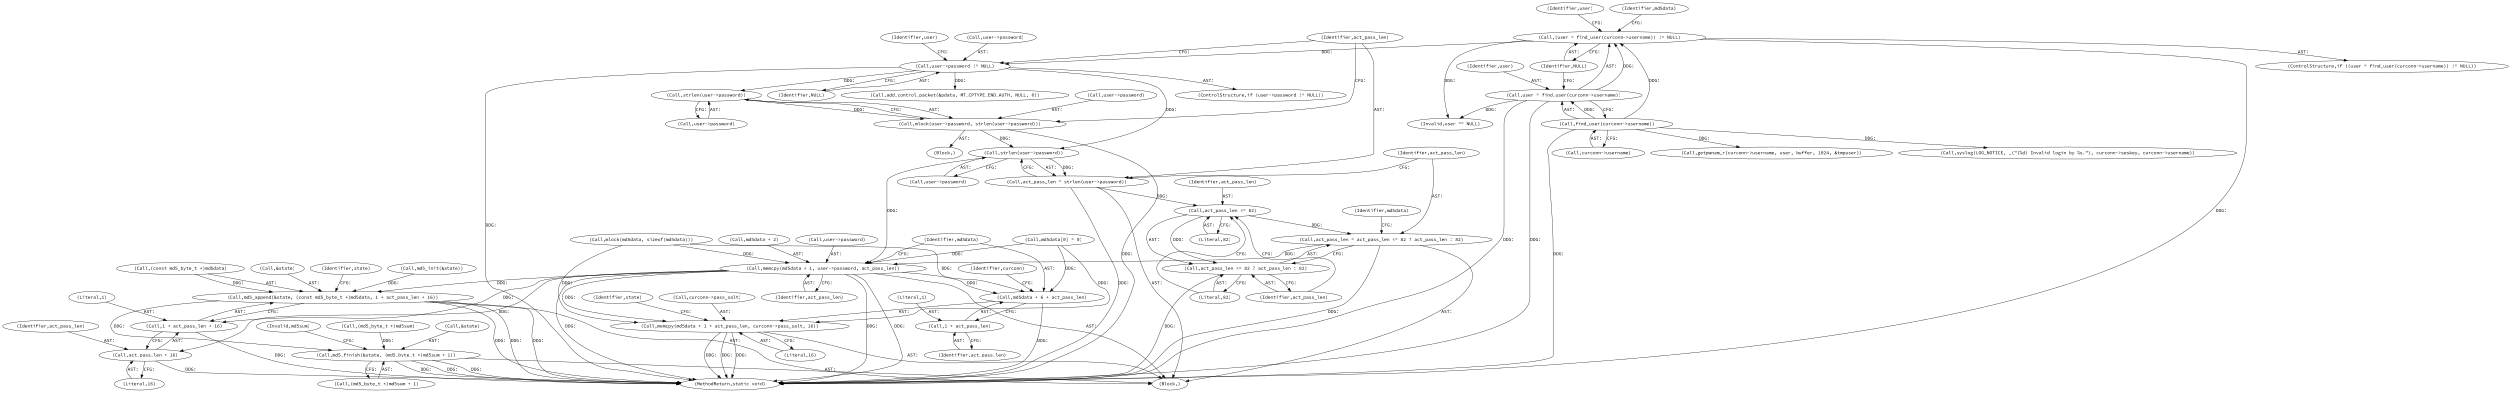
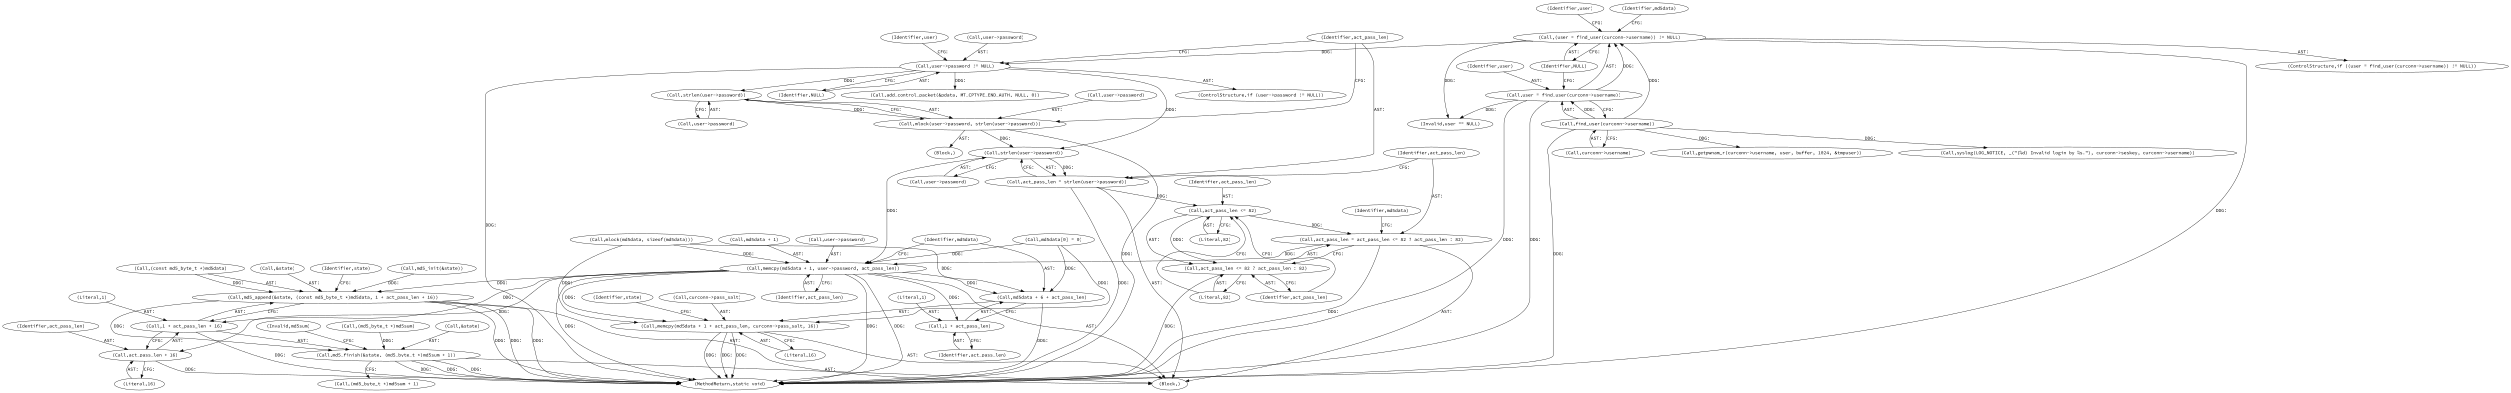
node "(Call,md5data + 2)": label "(Call,md5data + 2)" -> "(Call,md5data + 1)"
node "(Identifier,curconn)": removed
edge "(Call,memcpy(md5data + 1, user->password, act_pass_len))" -> "(Call,1 + act_pass_len)": added, label "DDG:"
edge "(Call,(md5_byte_t *)md5sum + 1)" -> "(Call,md5_finish(&state, (md5_byte_t *)md5sum + 1))": now "(Call,1 + act_pass_len + 16)" -> "(Call,md5_finish(&state, (md5_byte_t *)md5sum + 1))"
